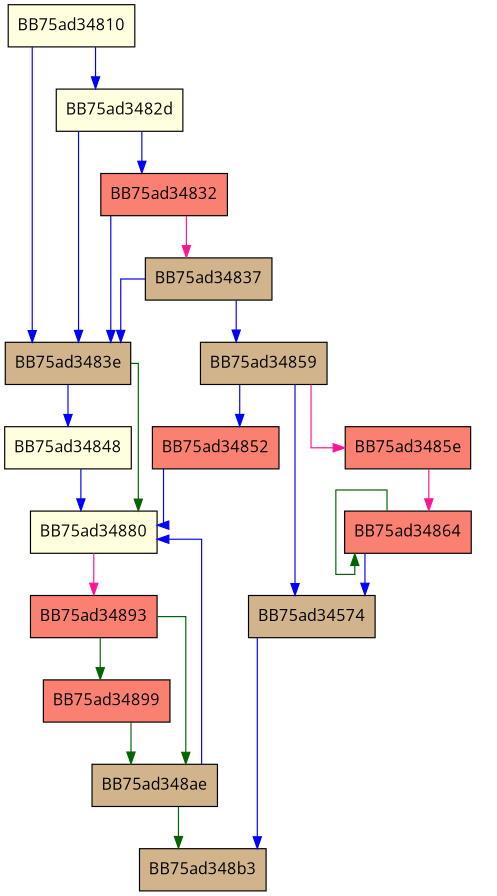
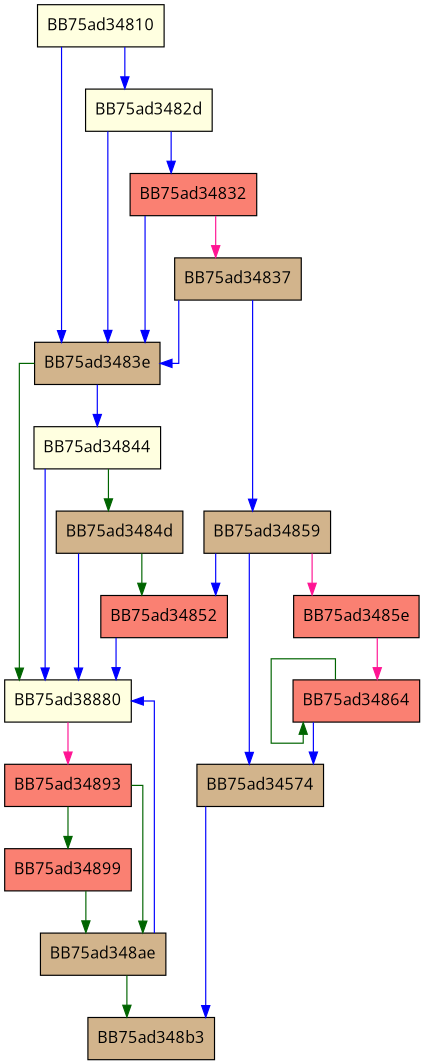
node "BB75ad34848": label "BB75ad34848" -> "BB75ad34844"
node "BB75ad34880": label "BB75ad34880" -> "BB75ad38880"
node "BB75ad3484d": added
